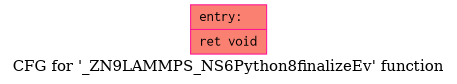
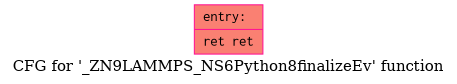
node "entry:": text "ret void" -> "ret ret"
